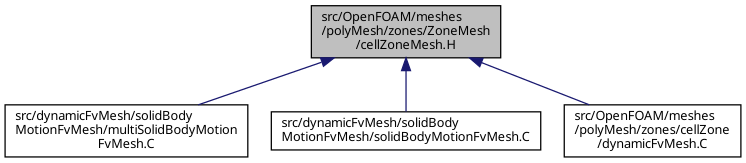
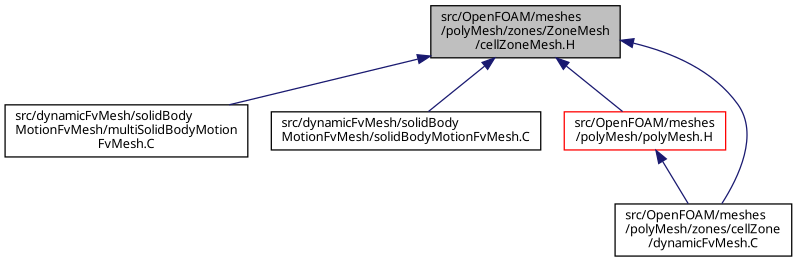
node "src/OpenFOAM/meshes /polyMesh/polyMesh.H": added
